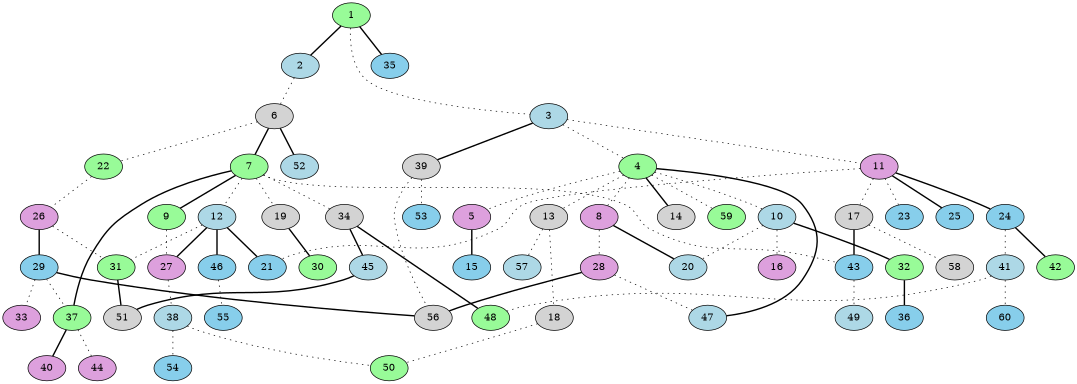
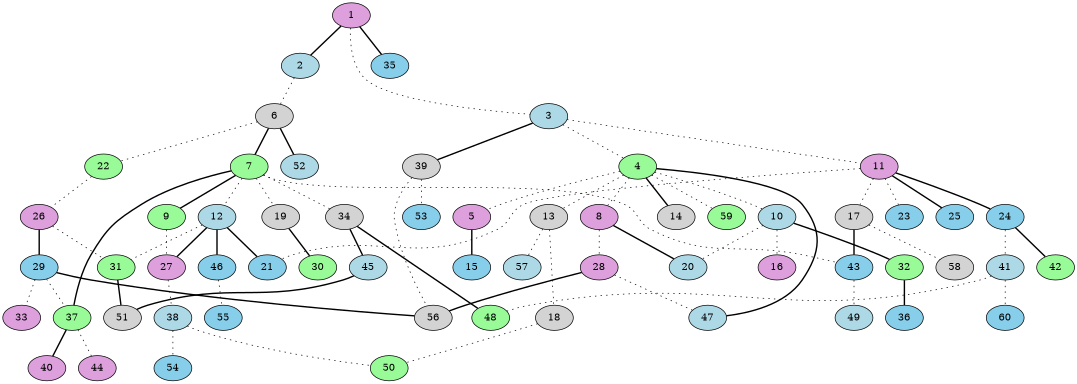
node "1": fillcolor palegreen -> plum
